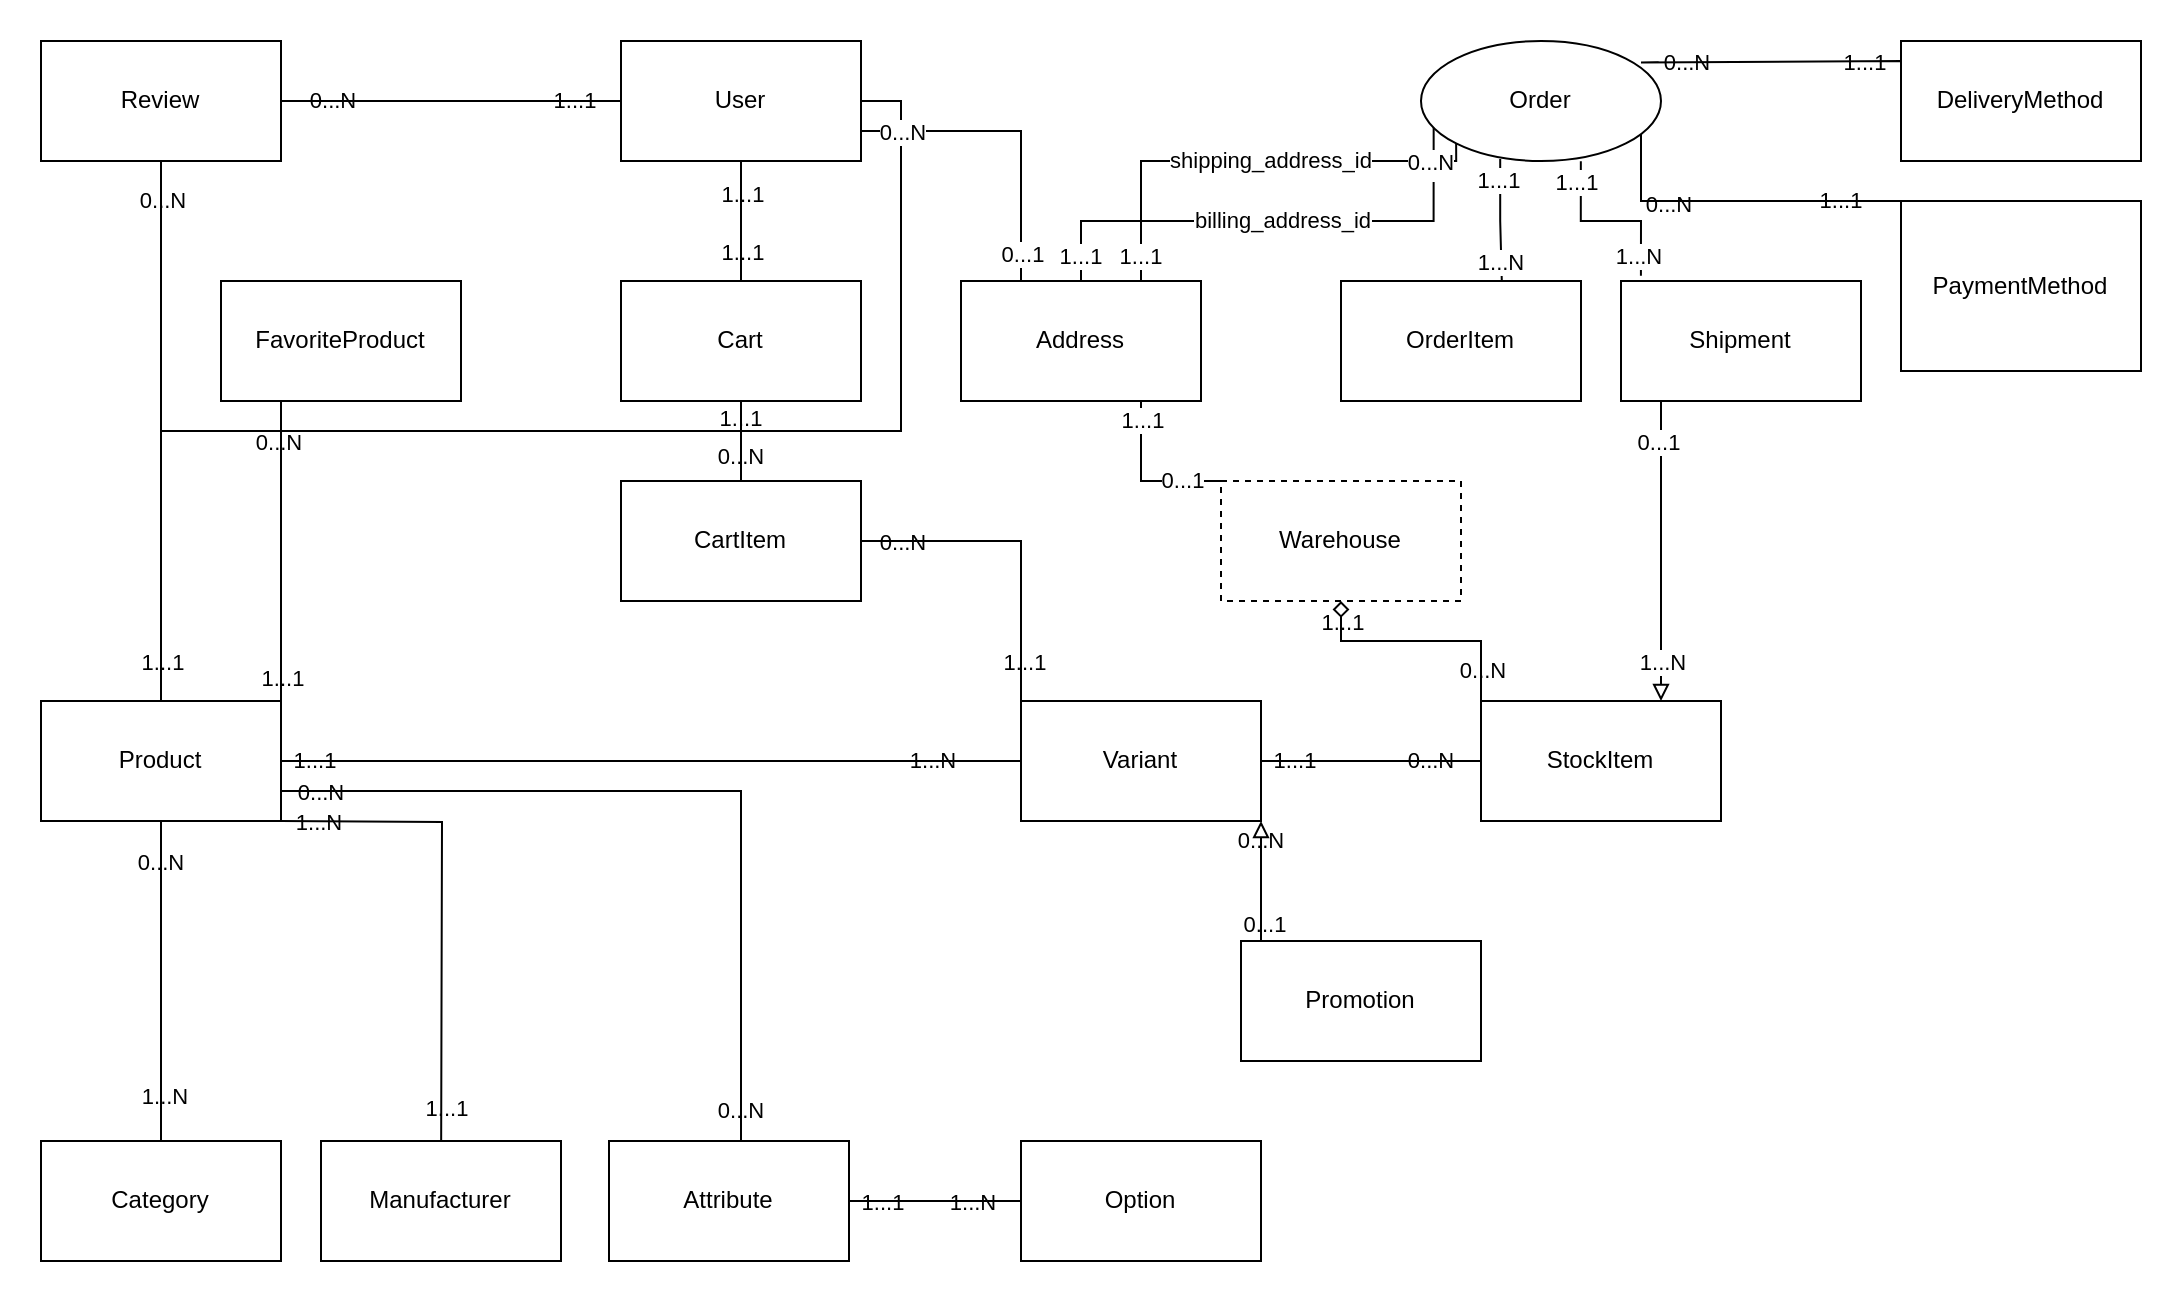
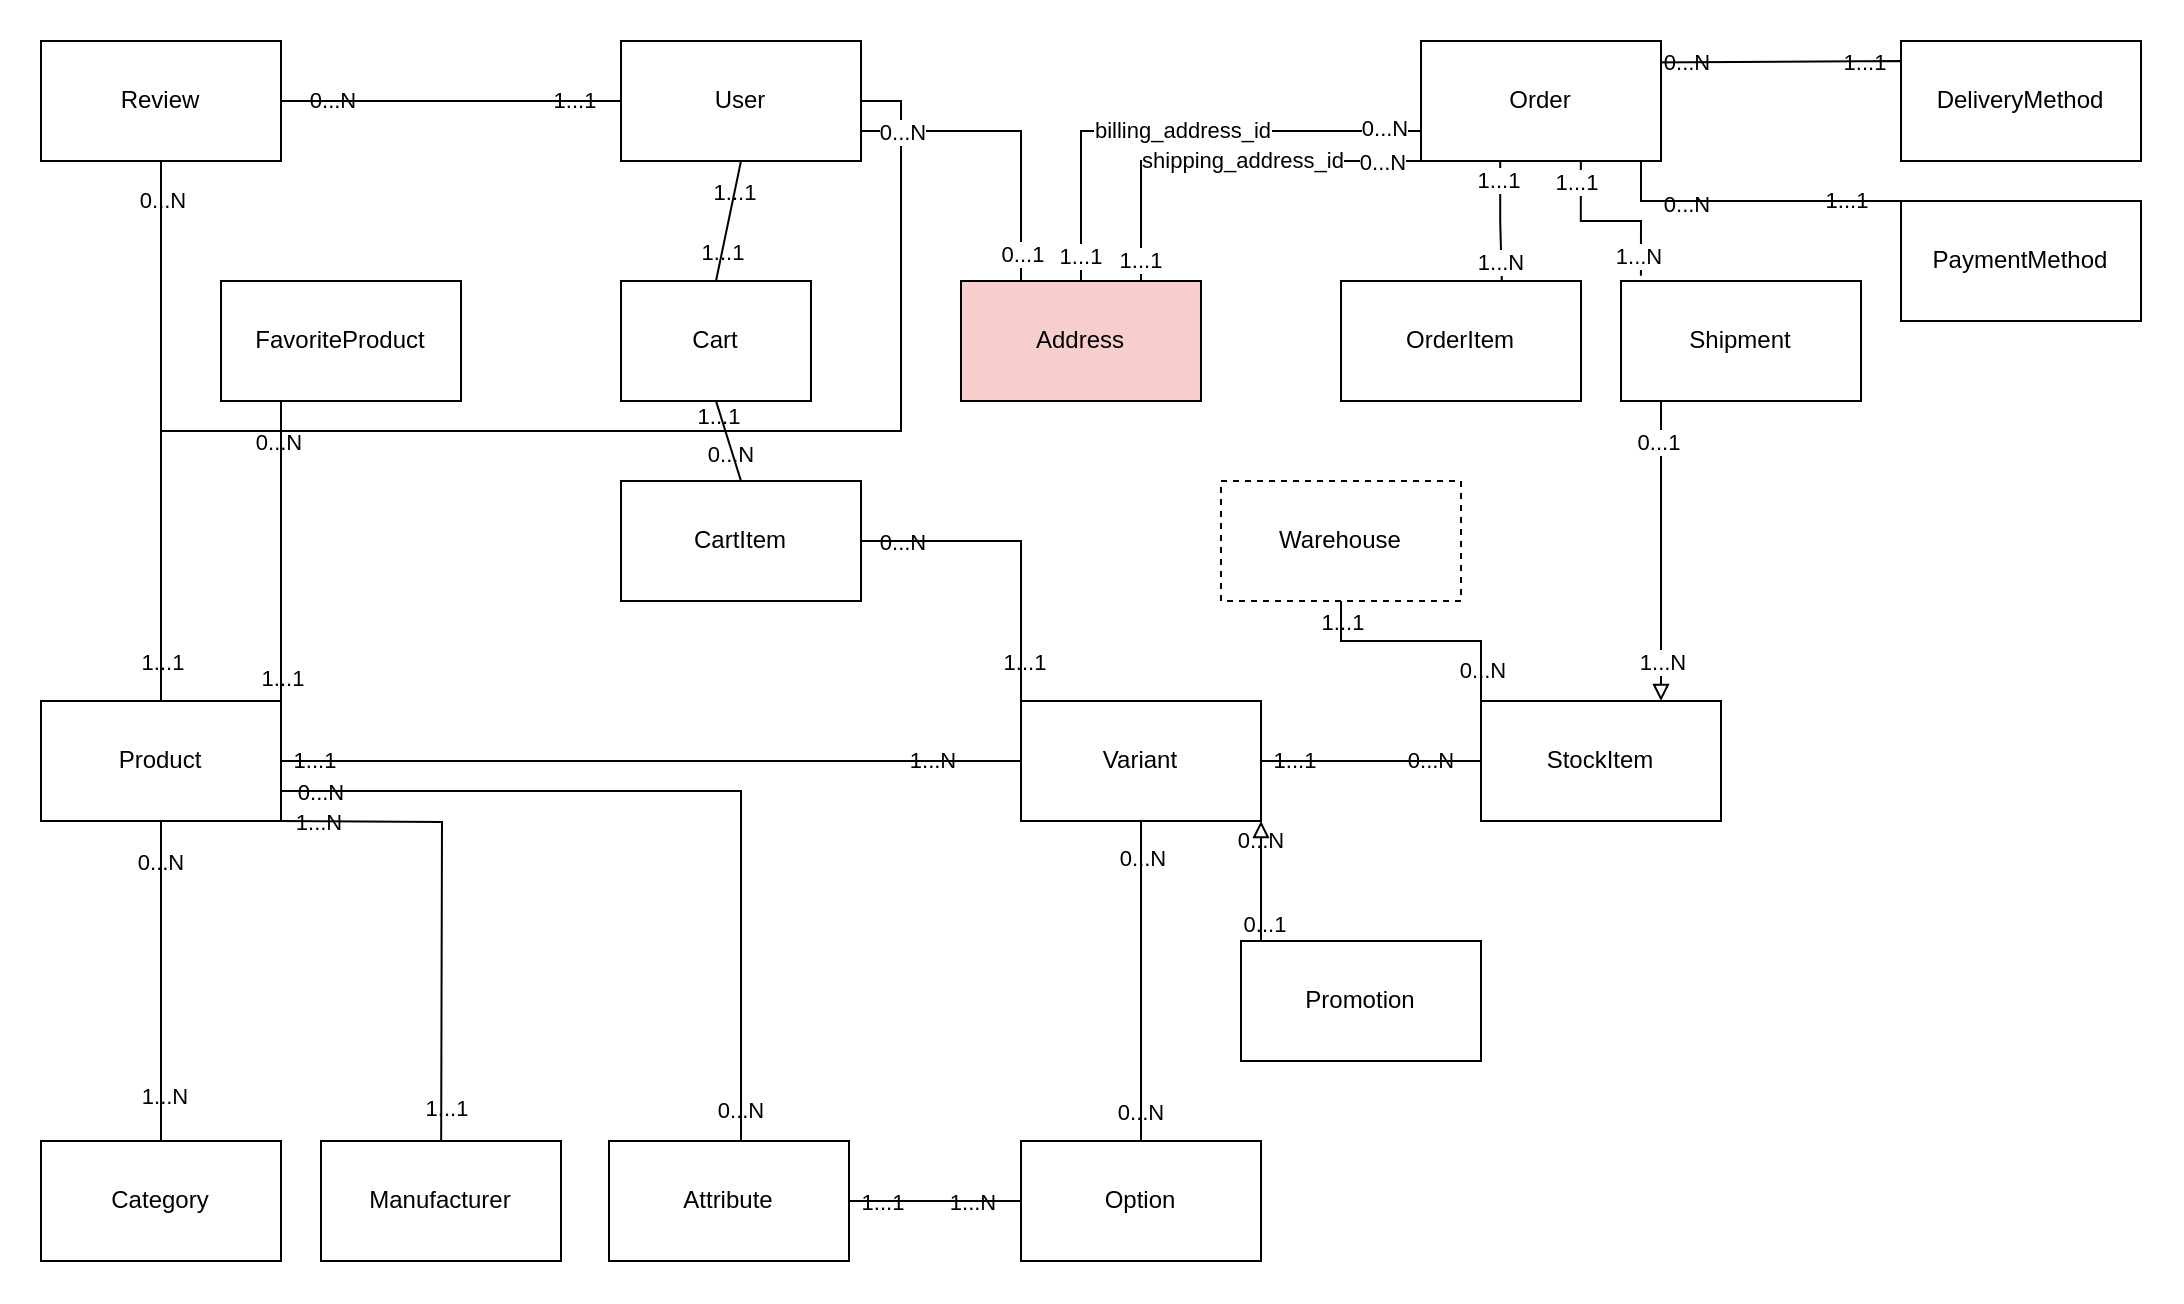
node "Order": shape ellipse -> rectangle
node "PaymentMethod": size 240x170 -> 240x120
node "Cart": size 240x120 -> 190x120
node "Address": fillcolor #ffffff -> #f8cecc
edge "Address" -- "Warehouse": removed, labels "1...1", "0...1"
edge "StockItem" -> "Warehouse": arrowhead diamond -> none
edge "Variant" -- "Option": added, labels "0...N", "0...N"
